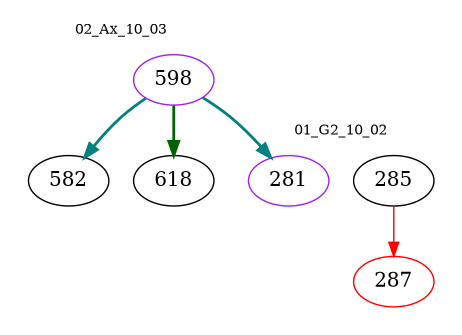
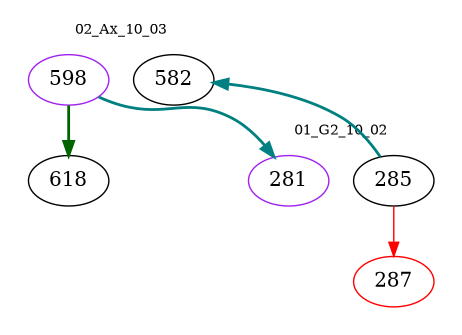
edge "598" -> "582": now "285" -> "582"
